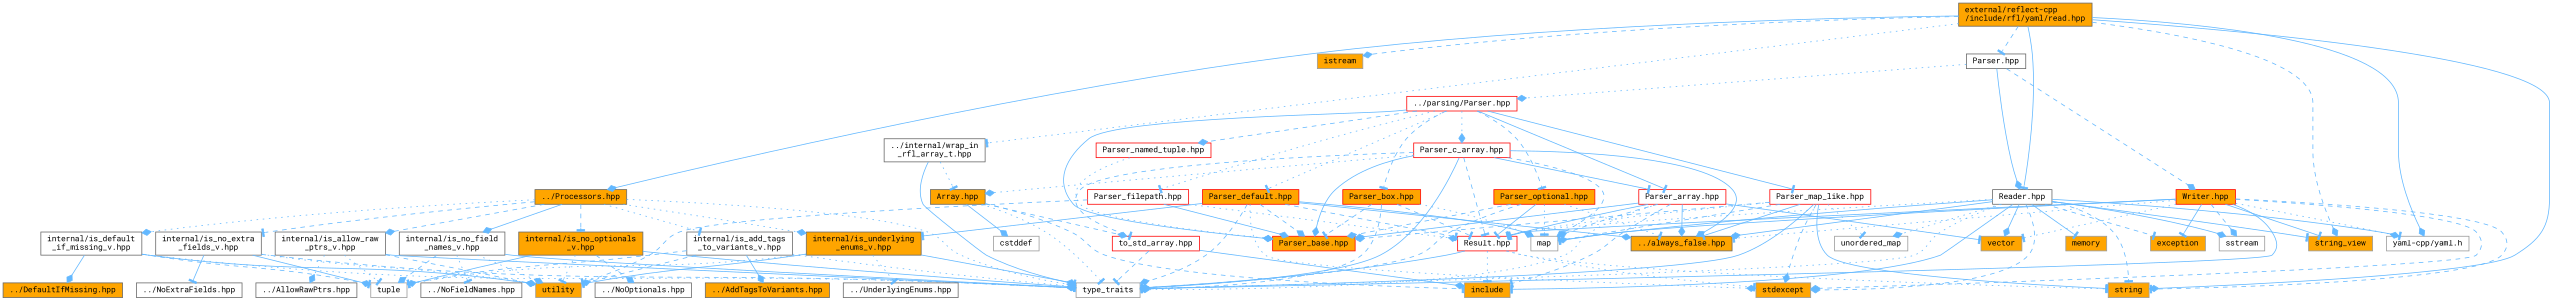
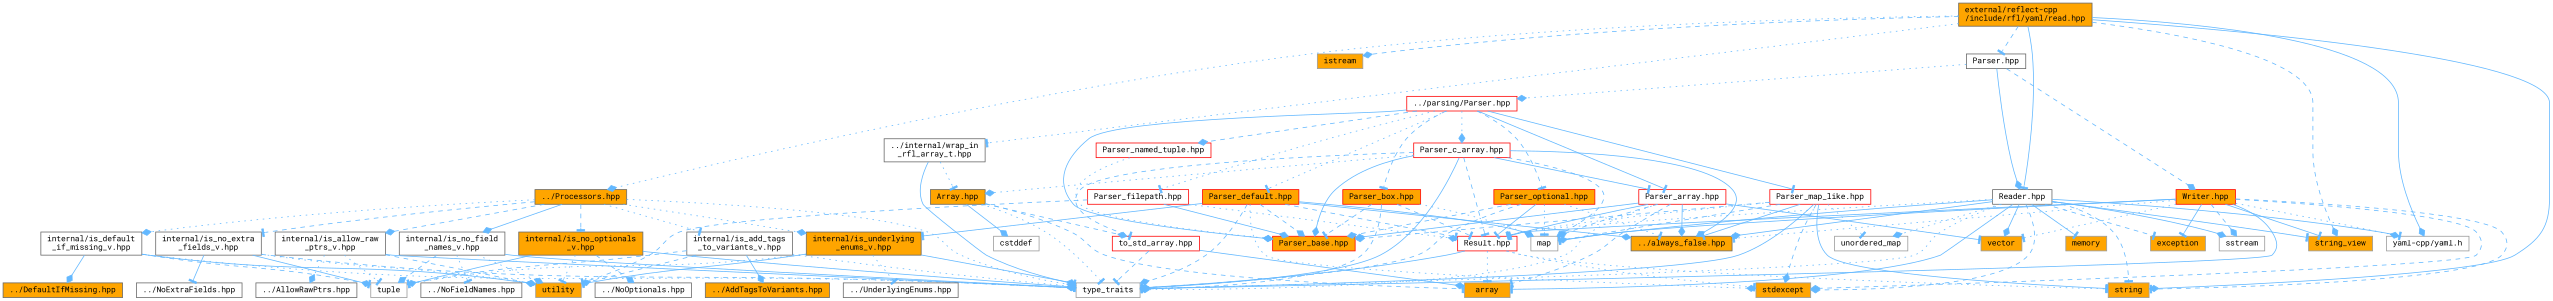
edge "external/reflect-cpp /include/rfl/yaml/read.hpp" -> "../Processors.hpp": style solid -> dotted
node "include": label "include" -> "array"
